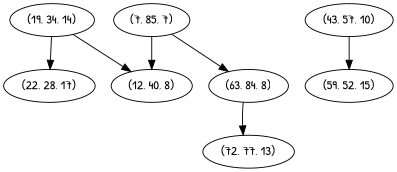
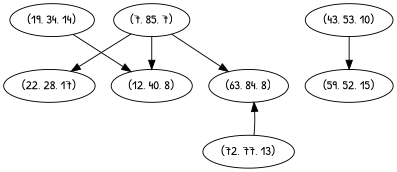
node "(43, 57, 10)": label "(43, 57, 10)" -> "(43, 53, 10)"
edge "(19, 34, 14)" -> "(22, 28, 17)": now "(7, 85, 7)" -> "(22, 28, 17)"
edge "(63, 84, 8)" -> "(72, 77, 13)": reversed
